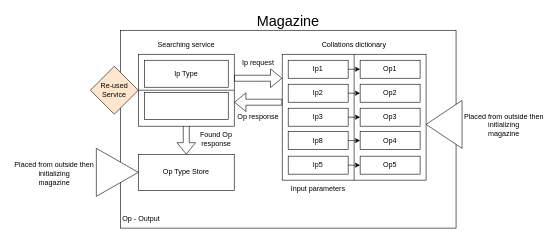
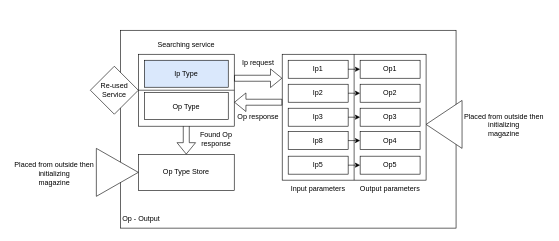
node "Magazine": removed
node "Collations dictionary": removed
node "Ip Type": fillcolor #ffffff -> #dae8fc
node "Re-used Service": fillcolor #ffe6cc -> #ffffff
node "Op Type": added
node "Output parameters": added
